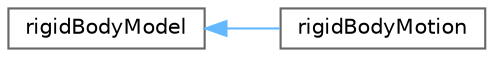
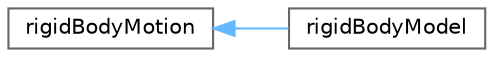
edge "rigidBodyMotion" -> "rigidBodyModel": reversed
